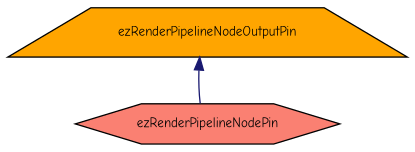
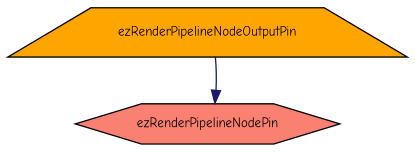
edge "ezRenderPipelineNodePin" -> "ezRenderPipelineNodeOutputPin": reversed
